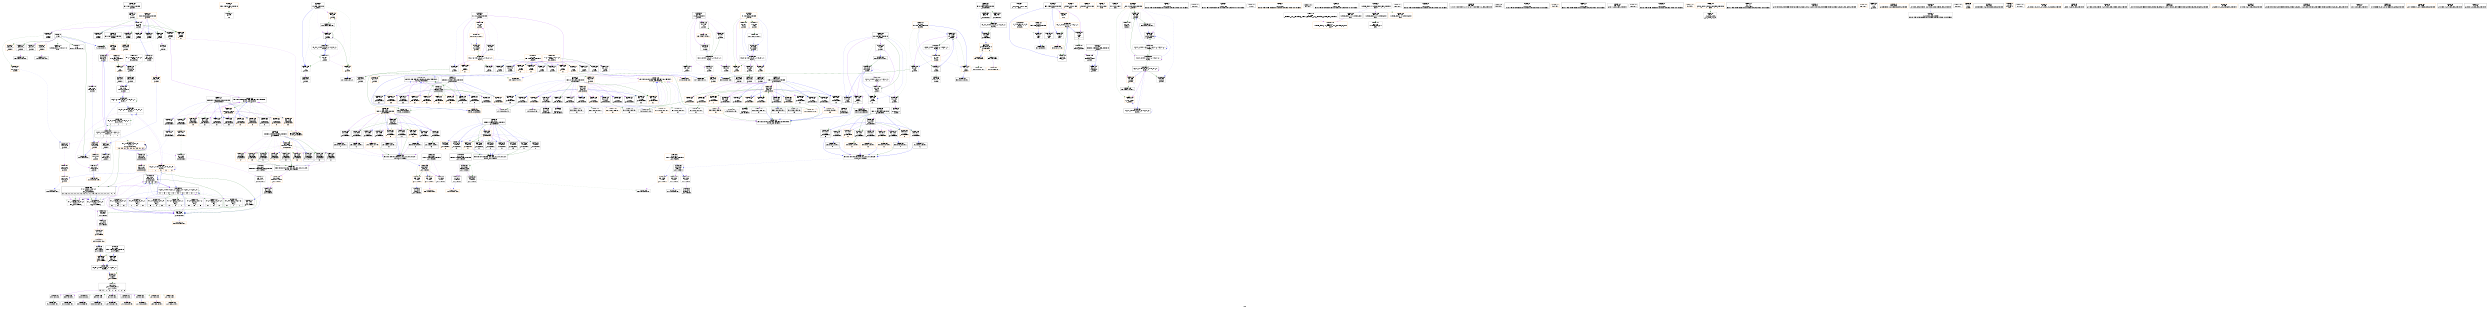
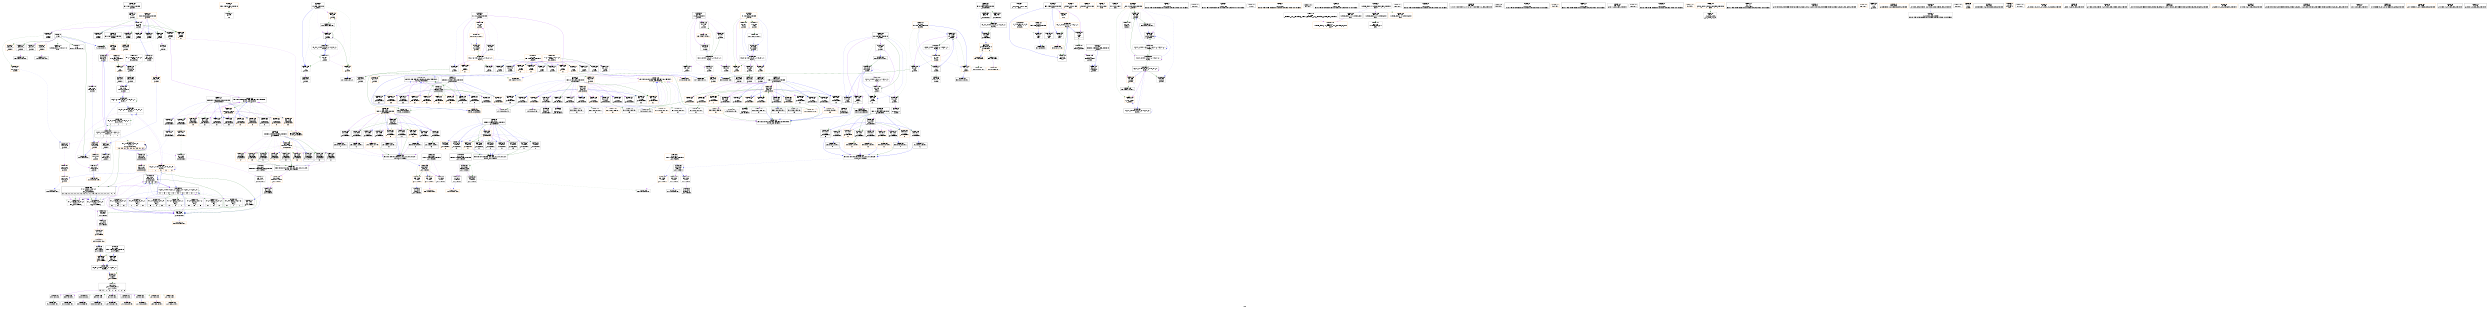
node "NodeID: 126": text "_Z4proci" -> "_Z4test"
